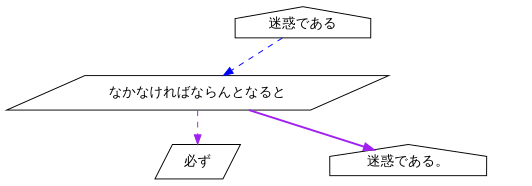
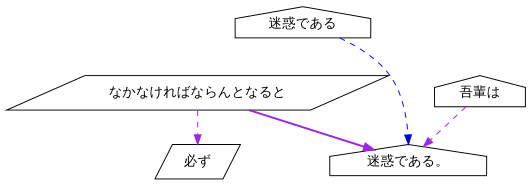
edge "迷惑である" -> "なかなければならんとなると": now "迷惑である" -> "迷惑である。"
node "吾輩は": added
